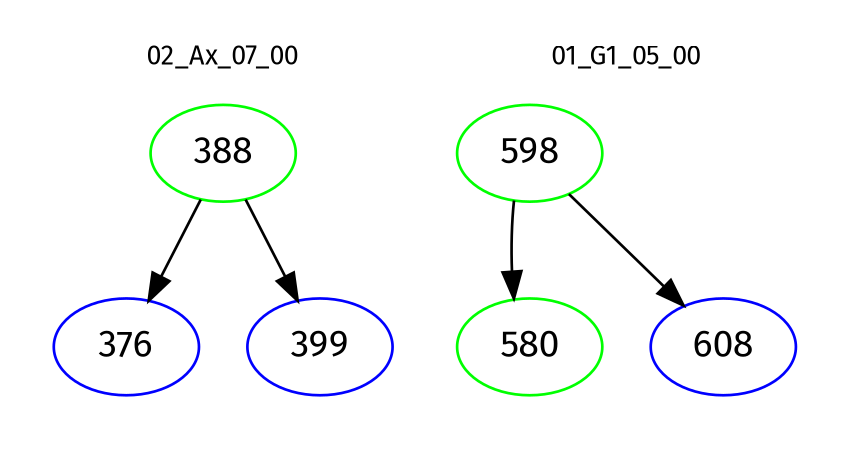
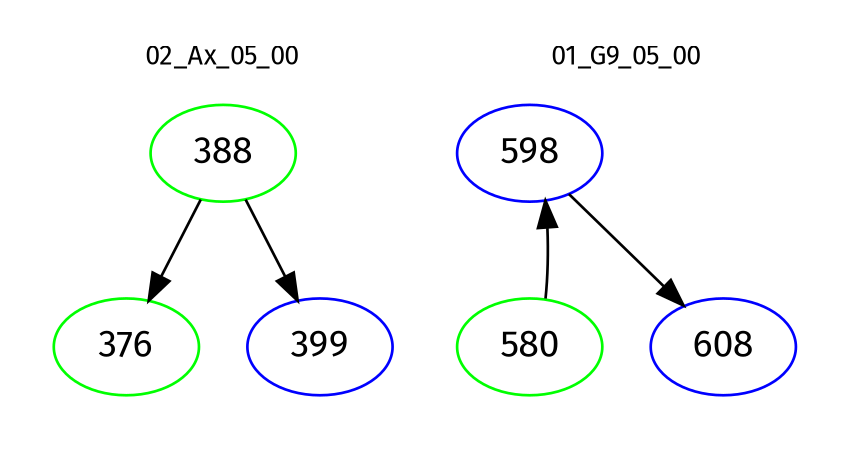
cluster "02_Ax_07_00": label "02_Ax_07_00" -> "02_Ax_05_00"
cluster "01_G1_05_00": label "01_G1_05_00" -> "01_G9_05_00"
node "598": color green -> blue
edge "598" -> "580": reversed
node "376": color blue -> green
